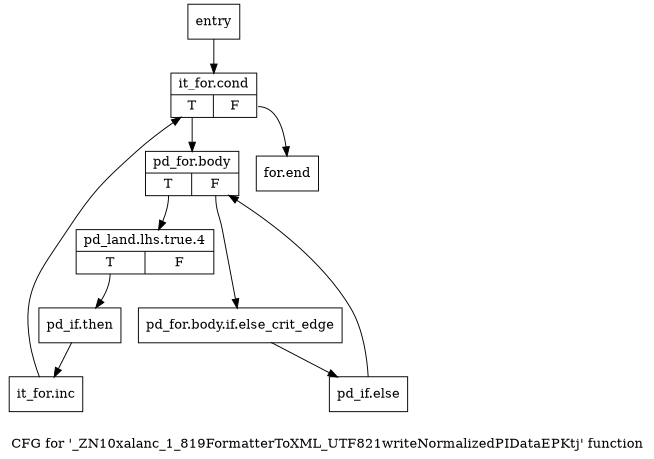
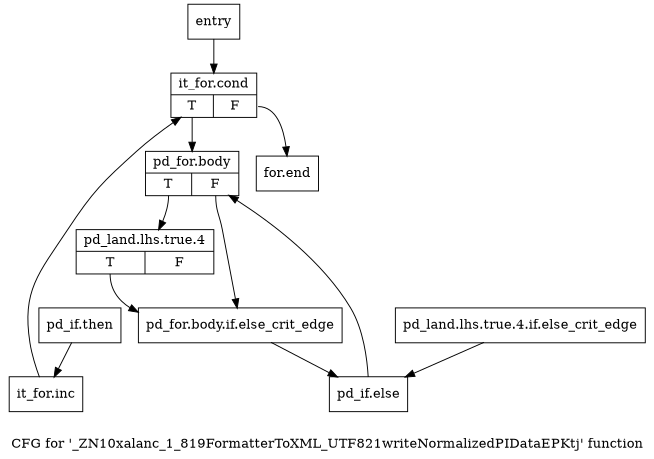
edge "pd_land.lhs.true.4" -> "pd_if.then": now "pd_land.lhs.true.4" -> "pd_for.body.if.else_crit_edge"
node "pd_land.lhs.true.4.if.else_crit_edge": added
